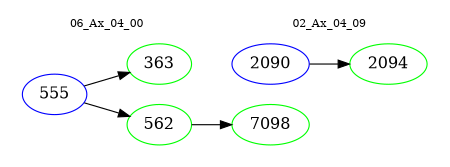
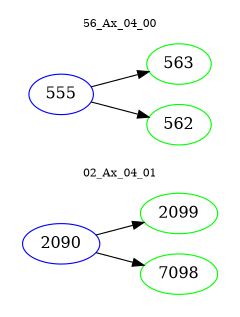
cluster "06_Ax_04_00": label "06_Ax_04_00" -> "56_Ax_04_00"
cluster "02_Ax_04_09": label "02_Ax_04_09" -> "02_Ax_04_01"
node "363": label "363" -> "563"
node "2094": label "2094" -> "2099"
edge "562" -> "7098": now "2090" -> "7098"
